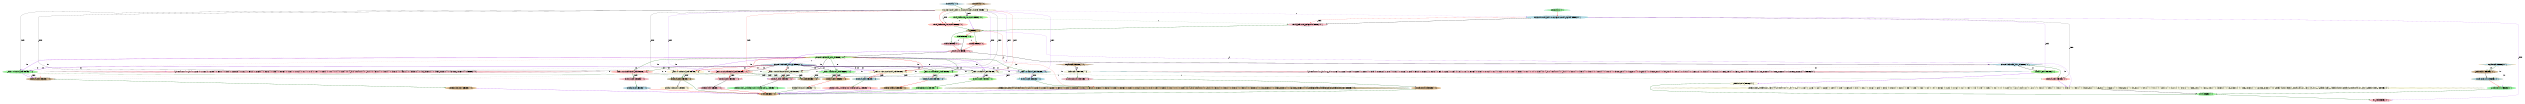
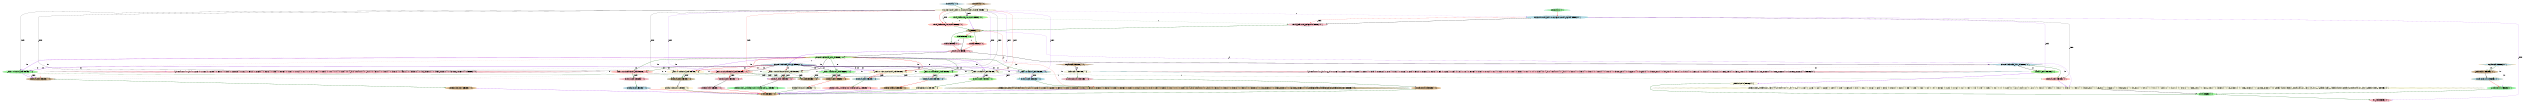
node "{setState(565)castExpression()}@@@12@@@['1', '1', '0']": fillcolor palegreen -> lightyellow
edge "enterOuterAlt(_localctx,2)@@@18@@@['1', '1', '0']" -> "{exitRule()}@@@105@@@['1', '1', '0']": now "{setState(566)extractExpression()}@@@19@@@['1', '1', '0']" -> "{exitRule()}@@@105@@@['1', '1', '0']"
